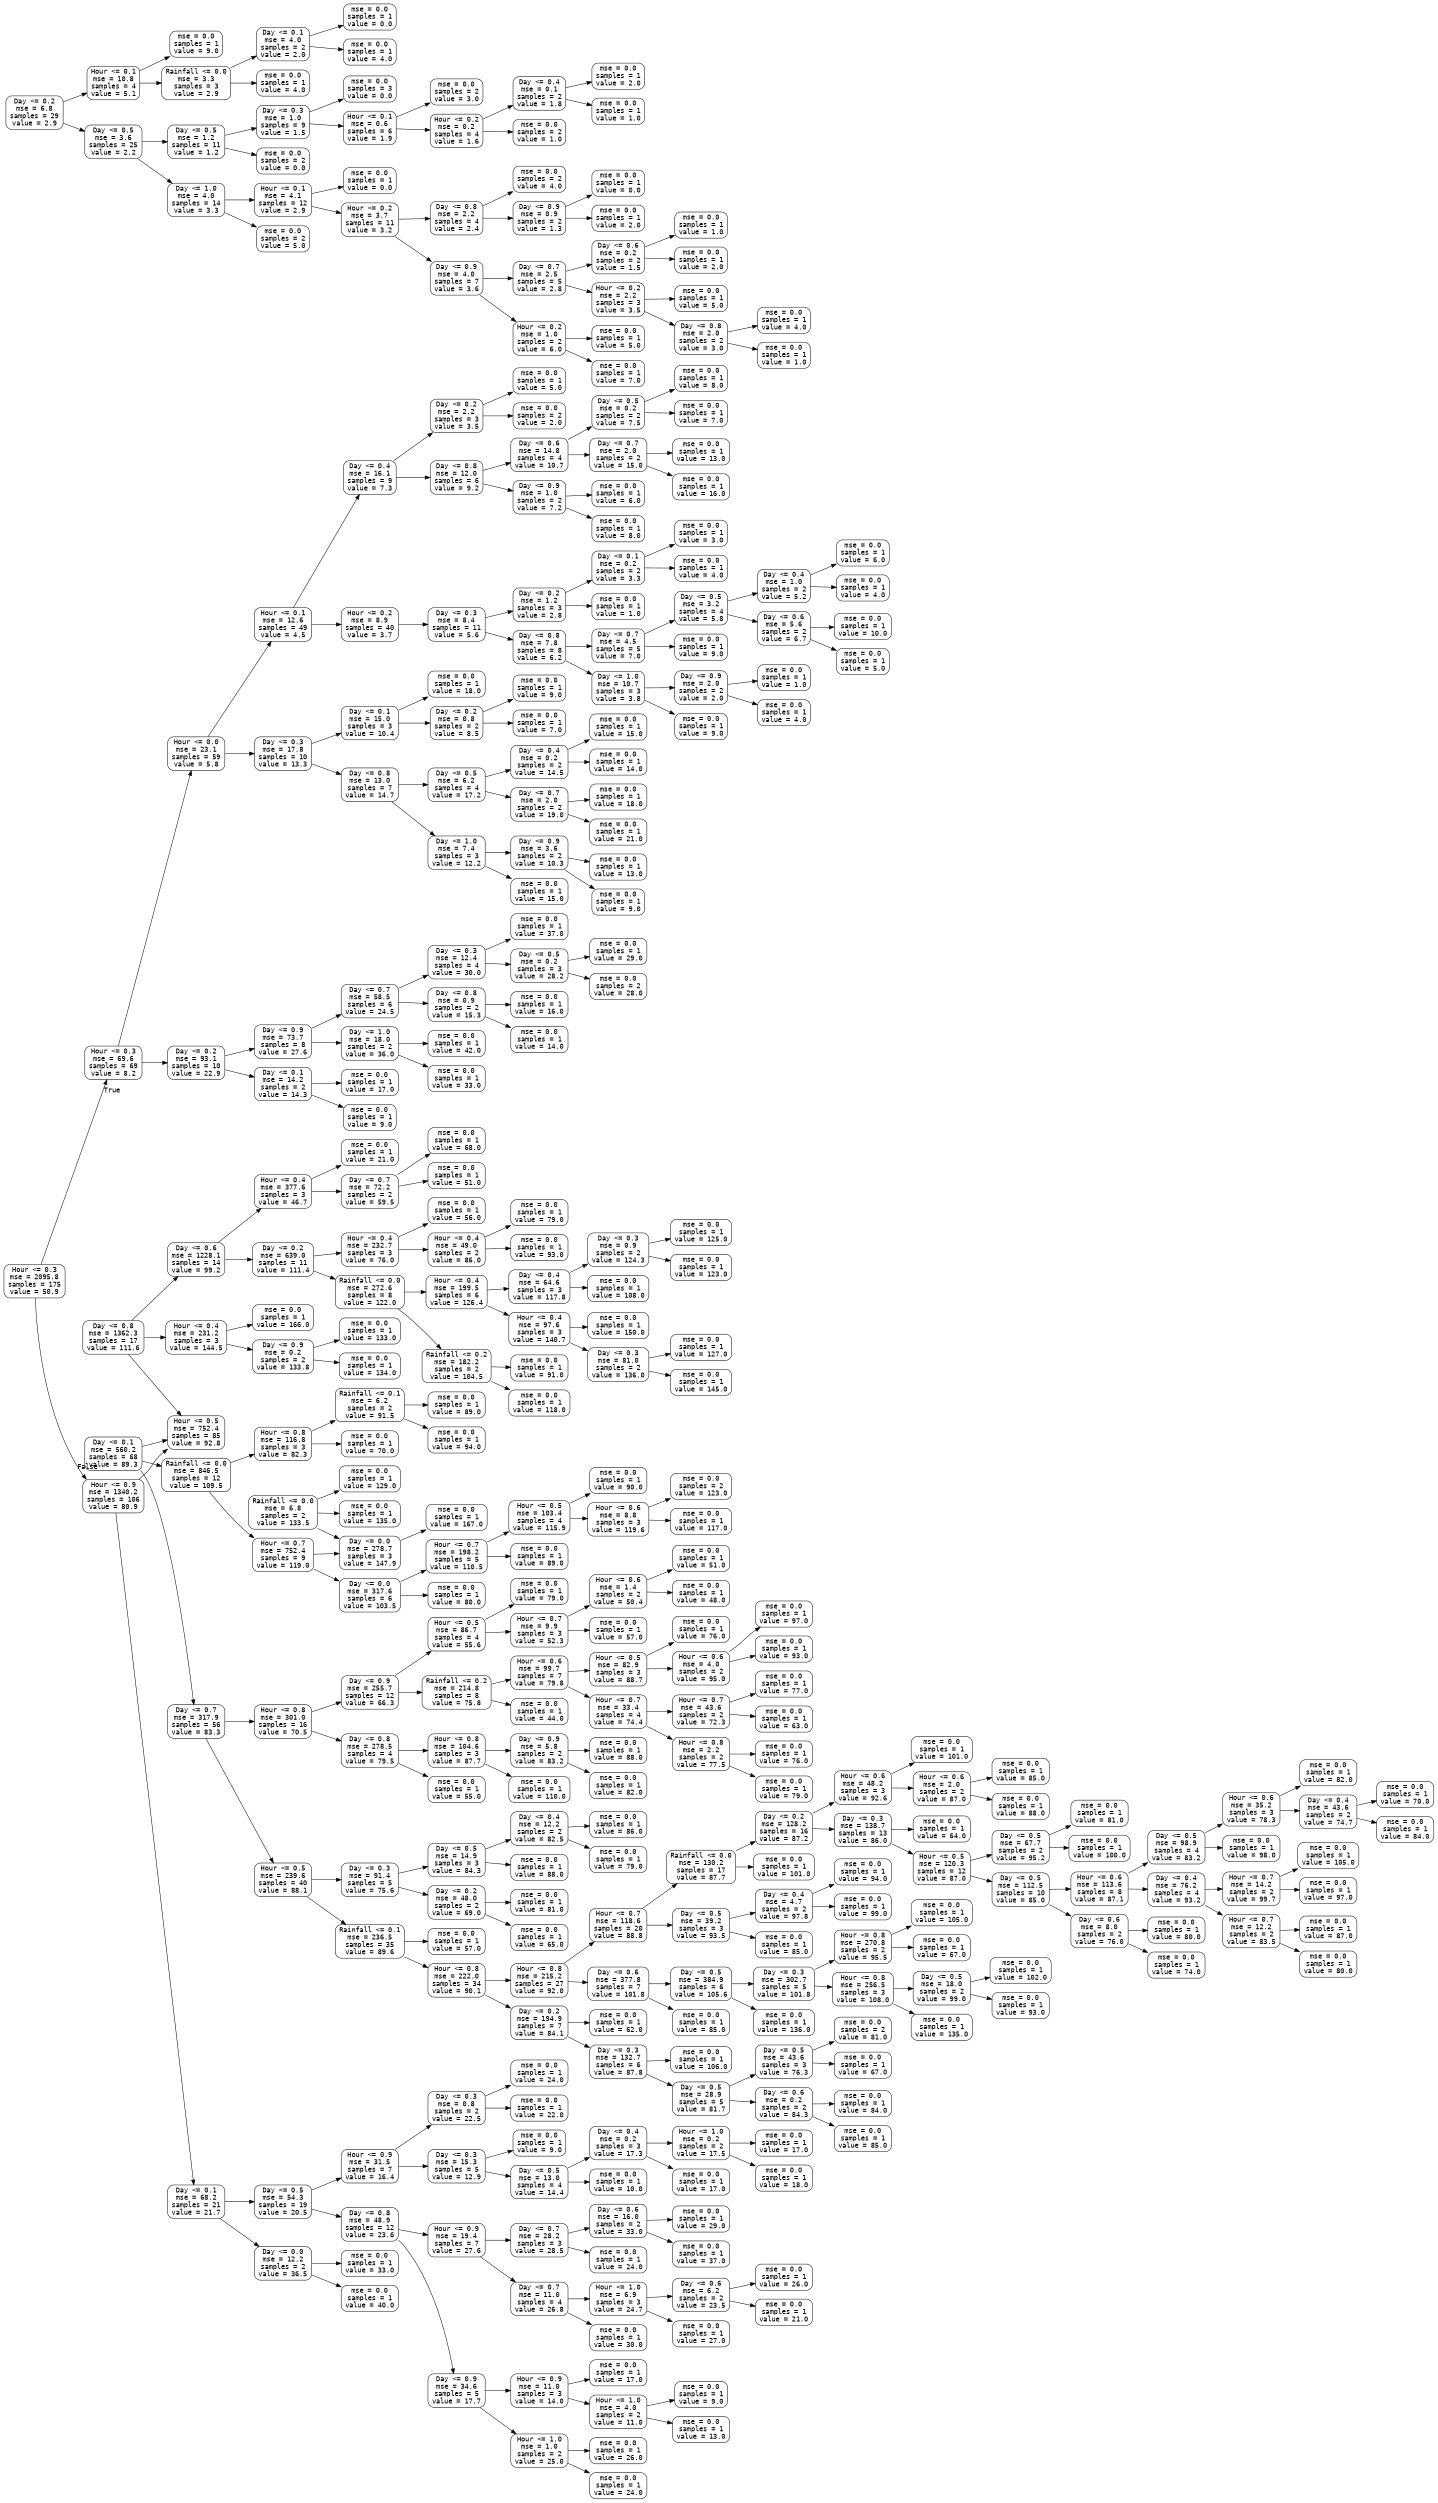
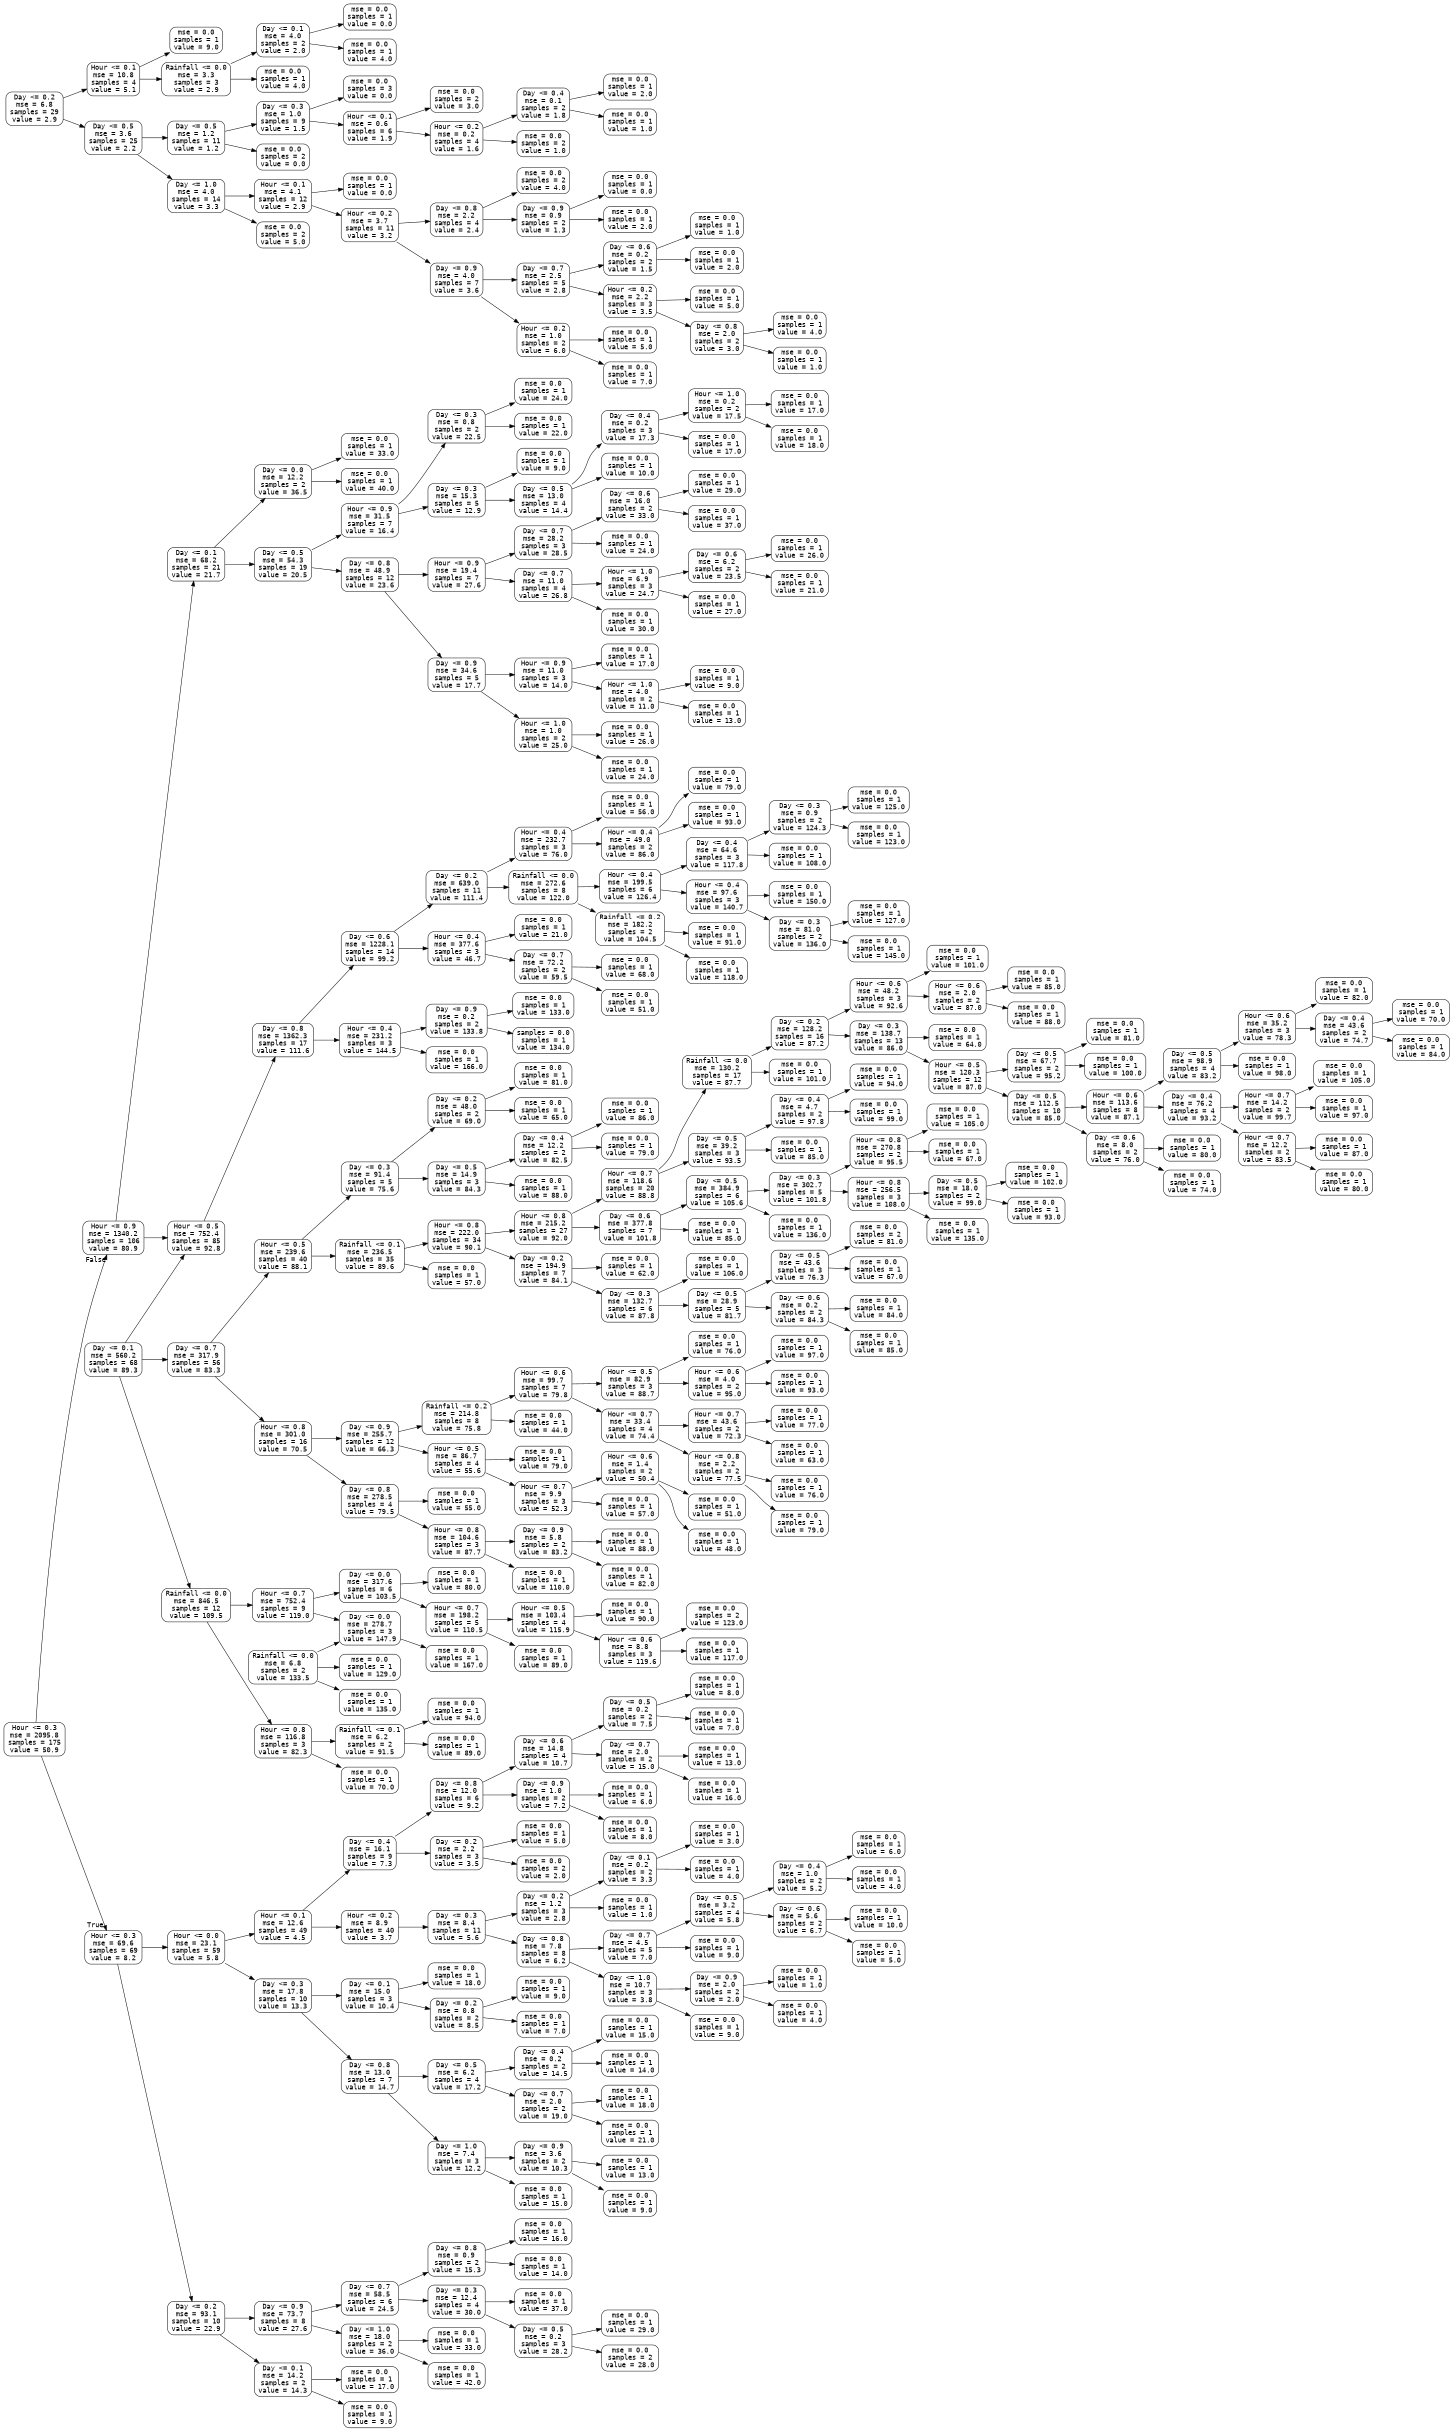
node "mse = 0.0 samples = 1 value = 134.0": label "mse = 0.0 samples = 1 value = 134.0" -> "samples = 0.0 samples = 1 value = 134.0"
edge "Day <= 0.8 mse = 1362.3 samples = 17 value = 111.6" -> "Hour <= 0.5 mse = 752.4 samples = 85 value = 92.8": reversed
